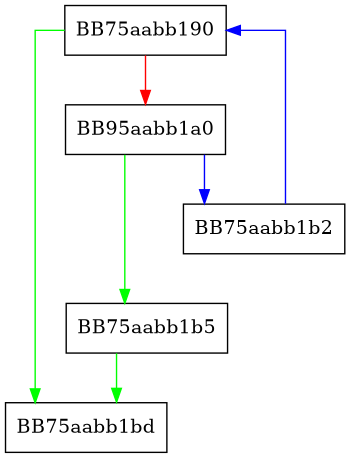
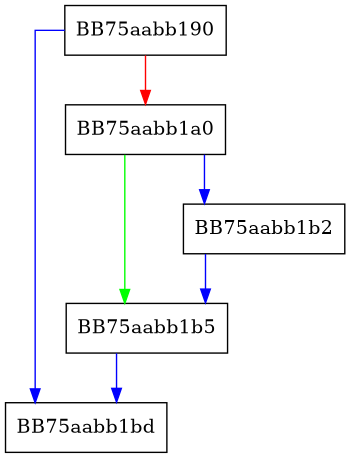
edge "BB75aabb1b2" -> "BB75aabb190": now "BB75aabb1b2" -> "BB75aabb1b5"
node "BB95aabb1a0": label "BB95aabb1a0" -> "BB75aabb1a0"
edge "BB75aabb190" -> "BB75aabb1bd": color green -> blue
edge "BB75aabb1b5" -> "BB75aabb1bd": color green -> blue
